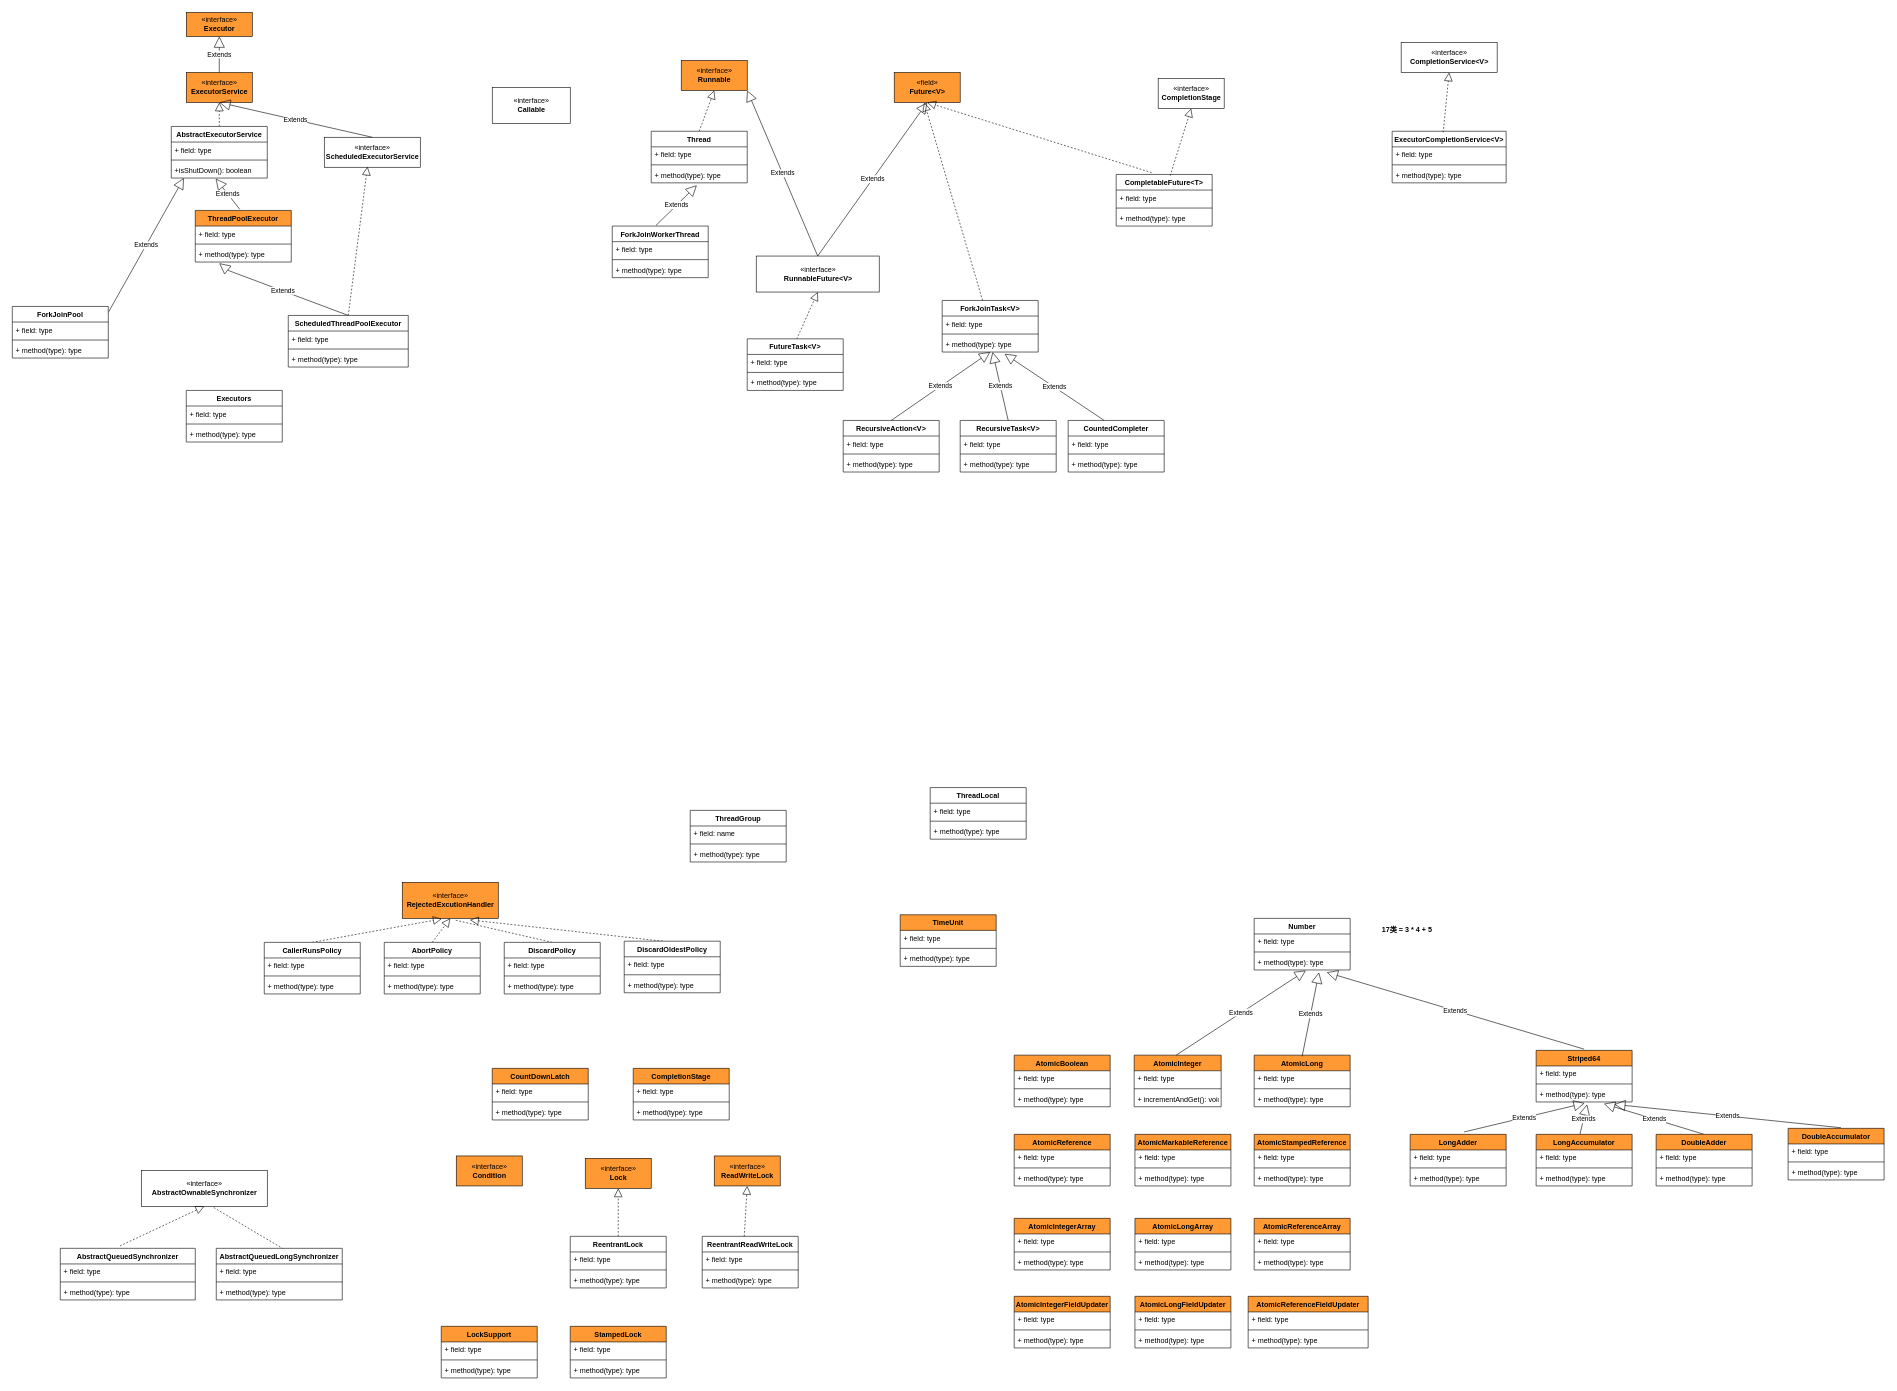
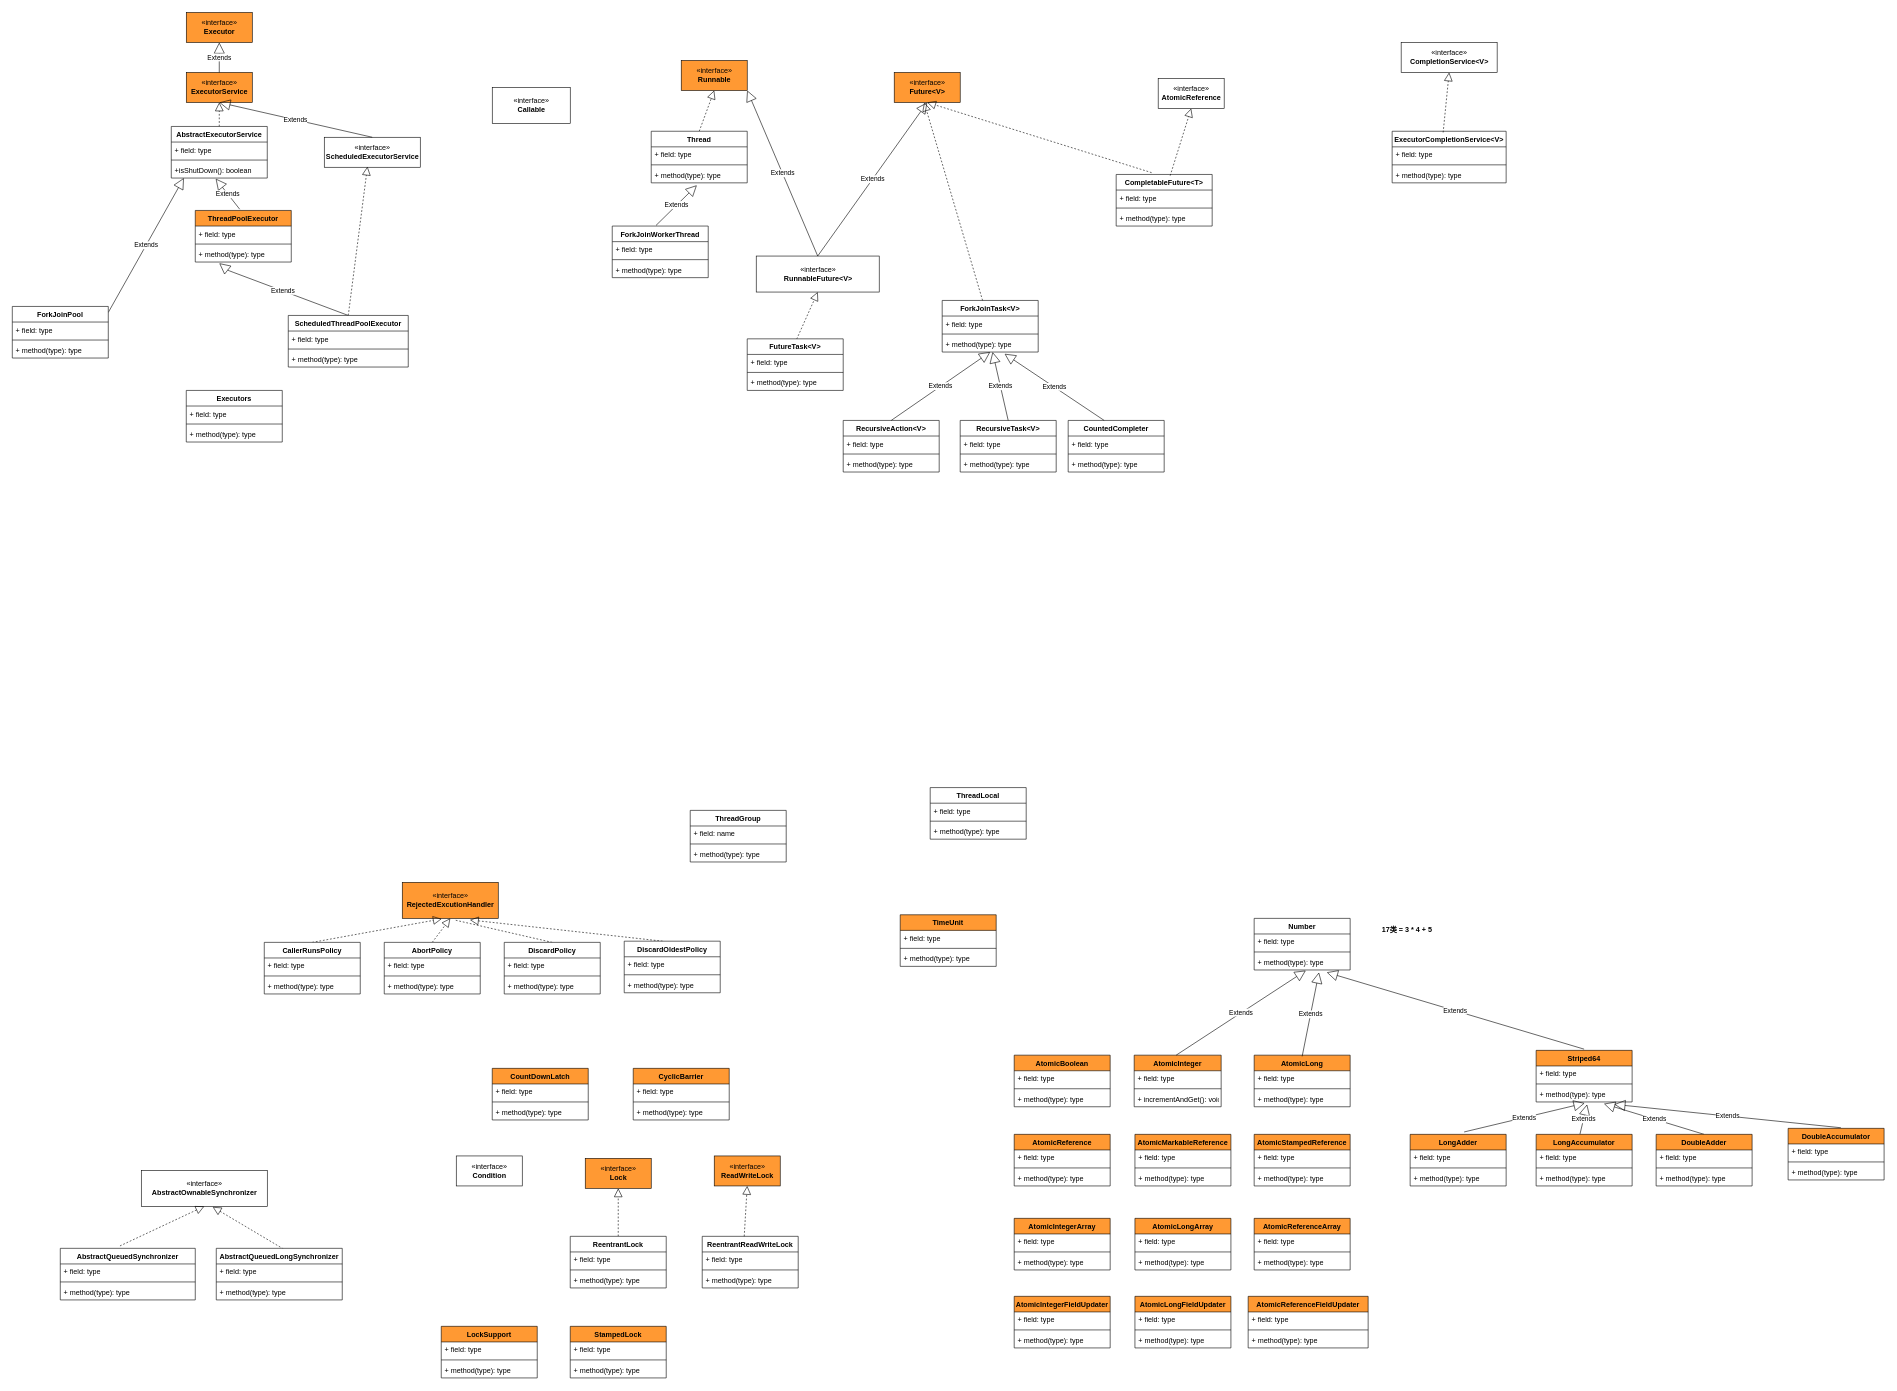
node "«interface» Executor": size 66x24 -> 66x30
node "«field» Future<V>": label "«field» Future<V>" -> "«interface» Future<V>"
node "«interface» CompletionStage": label "«interface» CompletionStage" -> "«interface» AtomicReference"
node "CompletionStage": label "CompletionStage" -> "CyclicBarrier"
node "«interface» Condition": fillcolor #ff9933 -> #ffffff
edge "«interface» AbstractOwnableSynchronizer" -- "AbstractQueuedLongSynchronizer": arrowhead none -> block
